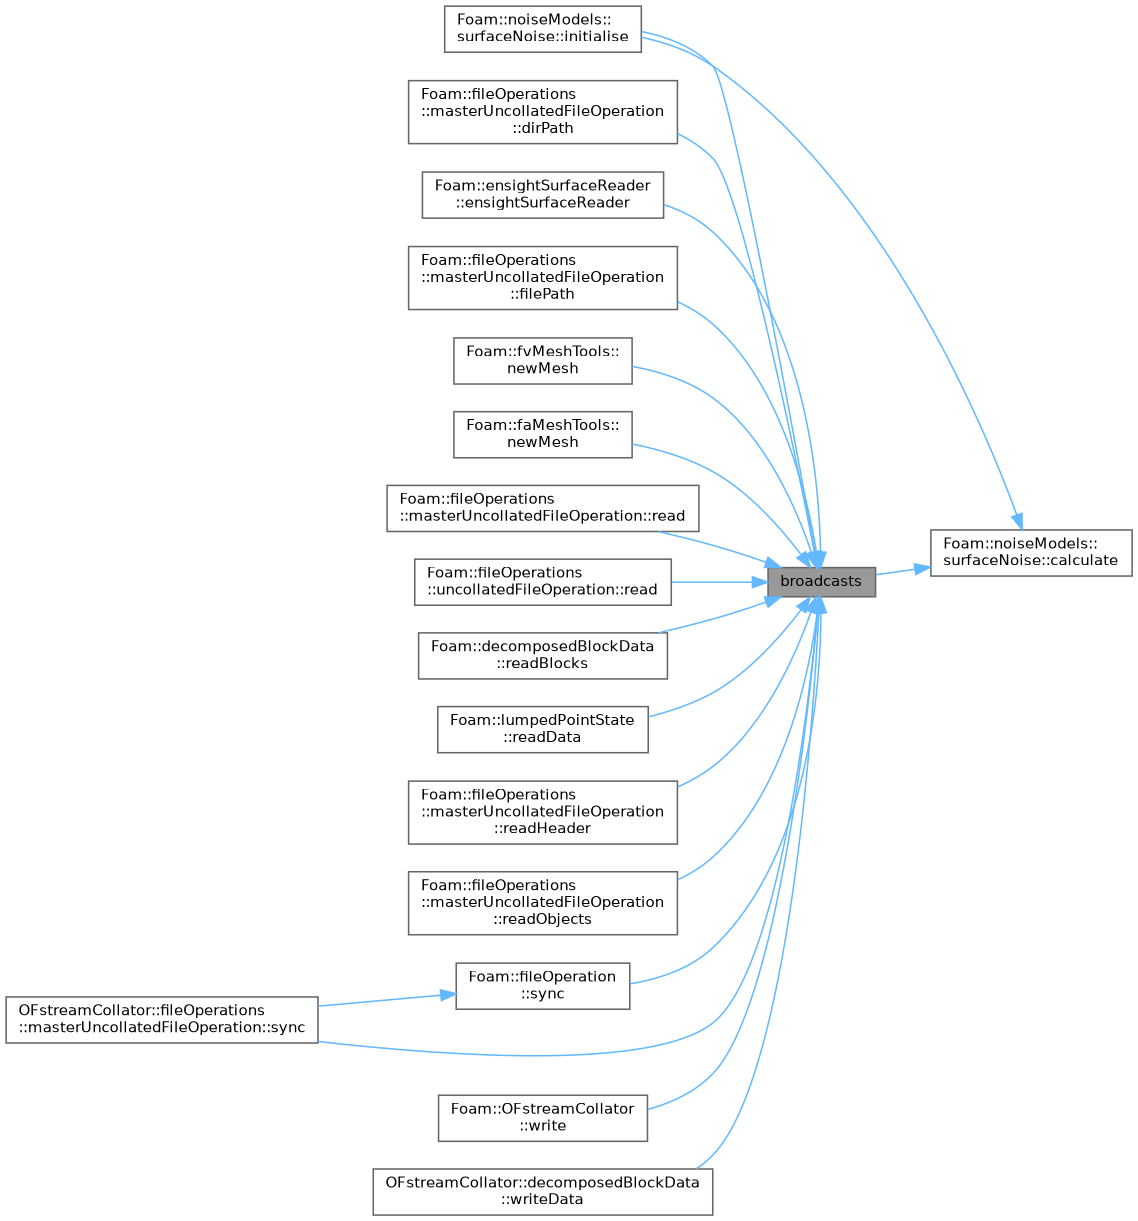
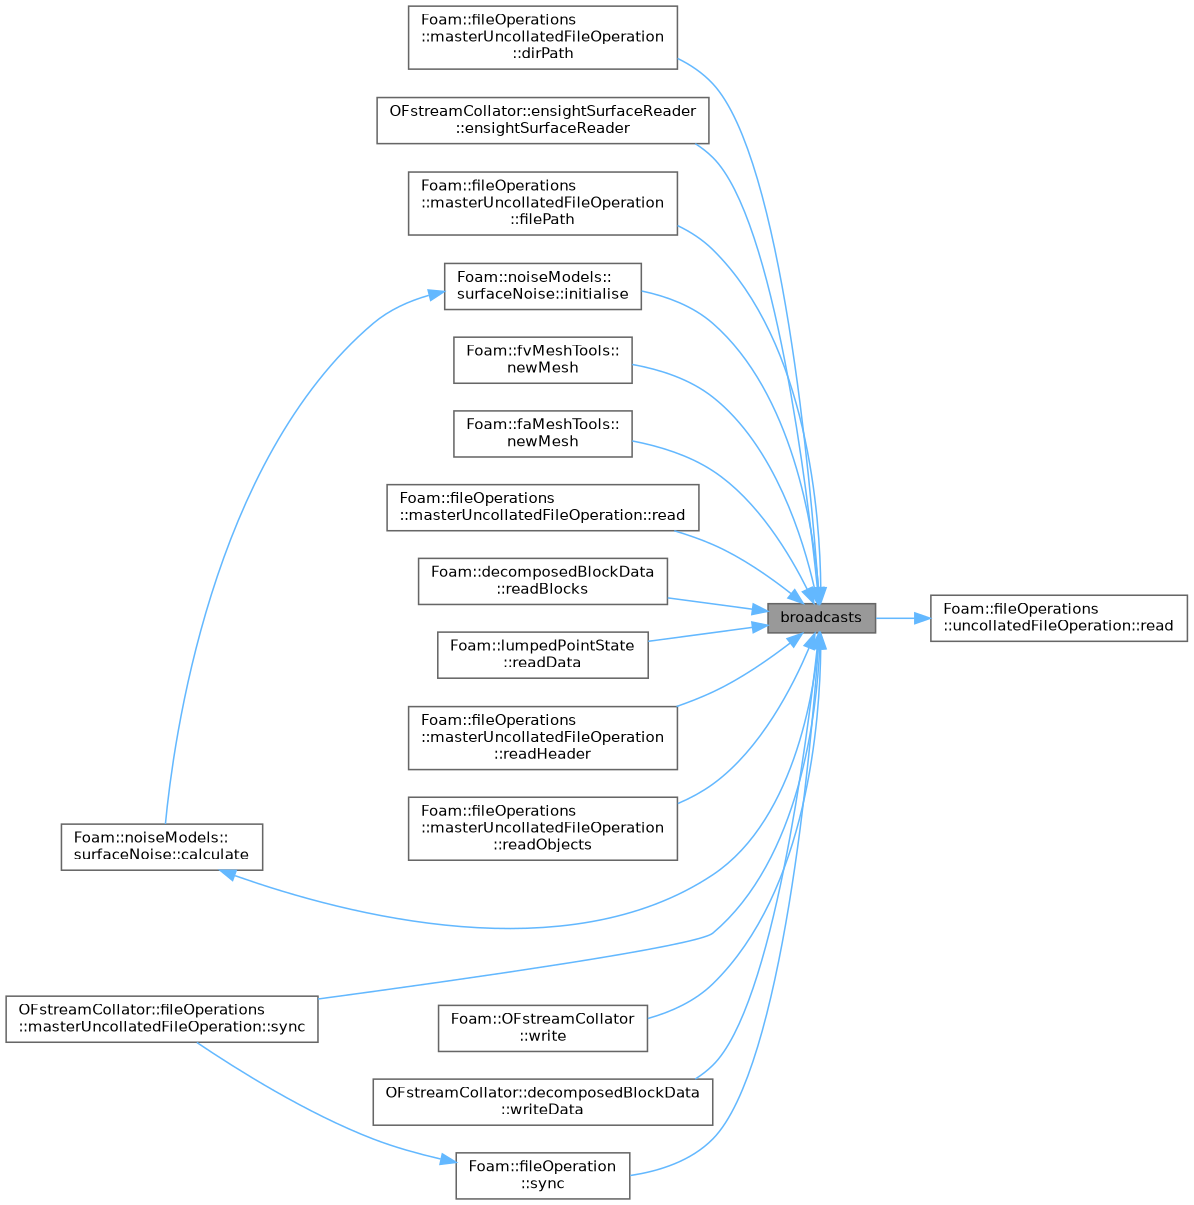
node "Foam::ensightSurfaceReader ::ensightSurfaceReader": label "Foam::ensightSurfaceReader ::ensightSurfaceReader" -> "OFstreamCollator::ensightSurfaceReader ::ensightSurfaceReader"
edge "Foam::noiseModels:: surfaceNoise::initialise" -> "Foam::noiseModels:: surfaceNoise::calculate": reversed
edge "Foam::fileOperations ::uncollatedFileOperation::read" -> "broadcasts": reversed
